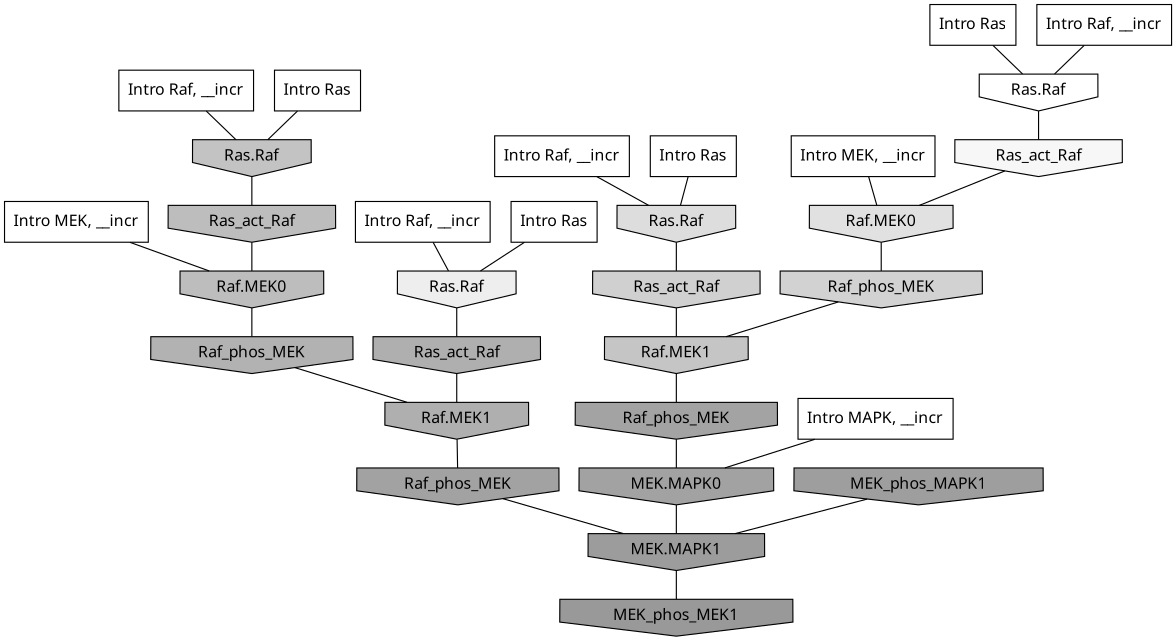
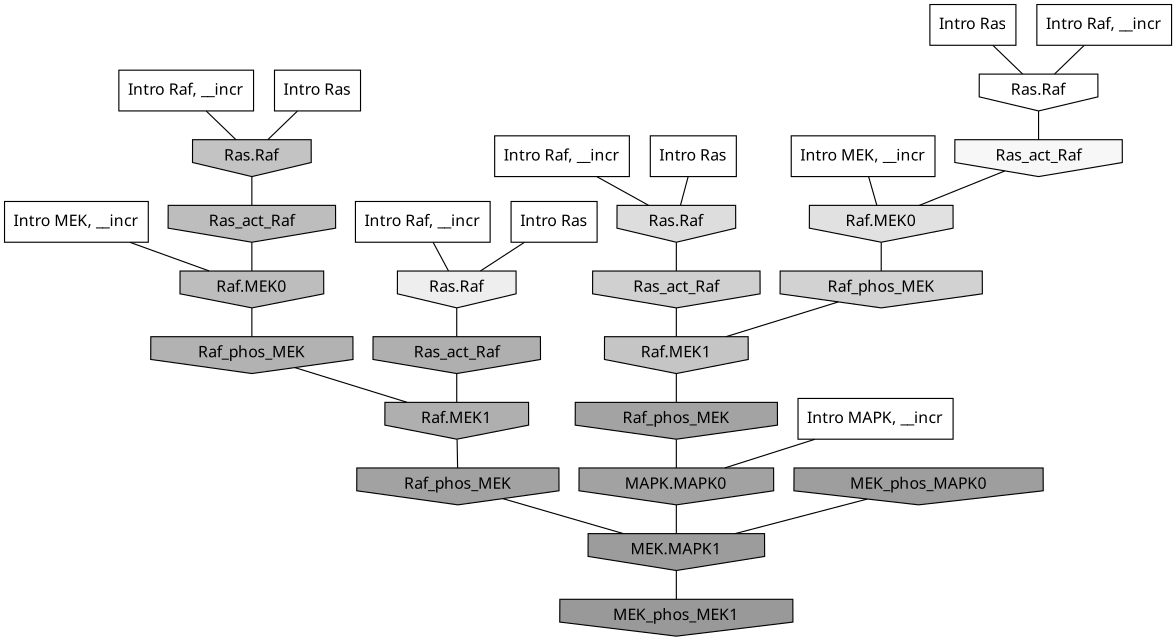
node "MEK.MAPK0": label "MEK.MAPK0" -> "MAPK.MAPK0"
node "MEK_phos_MAPK1": label "MEK_phos_MAPK1" -> "MEK_phos_MAPK0"
